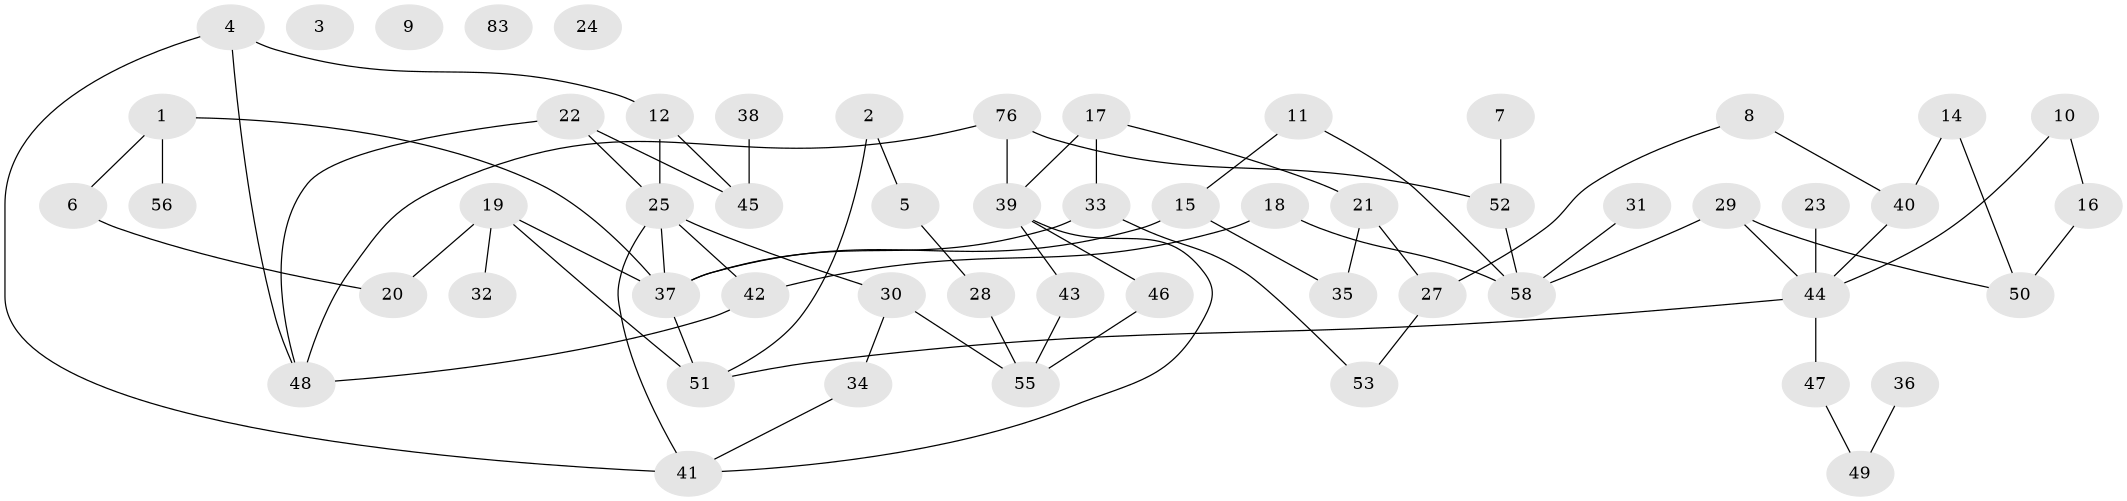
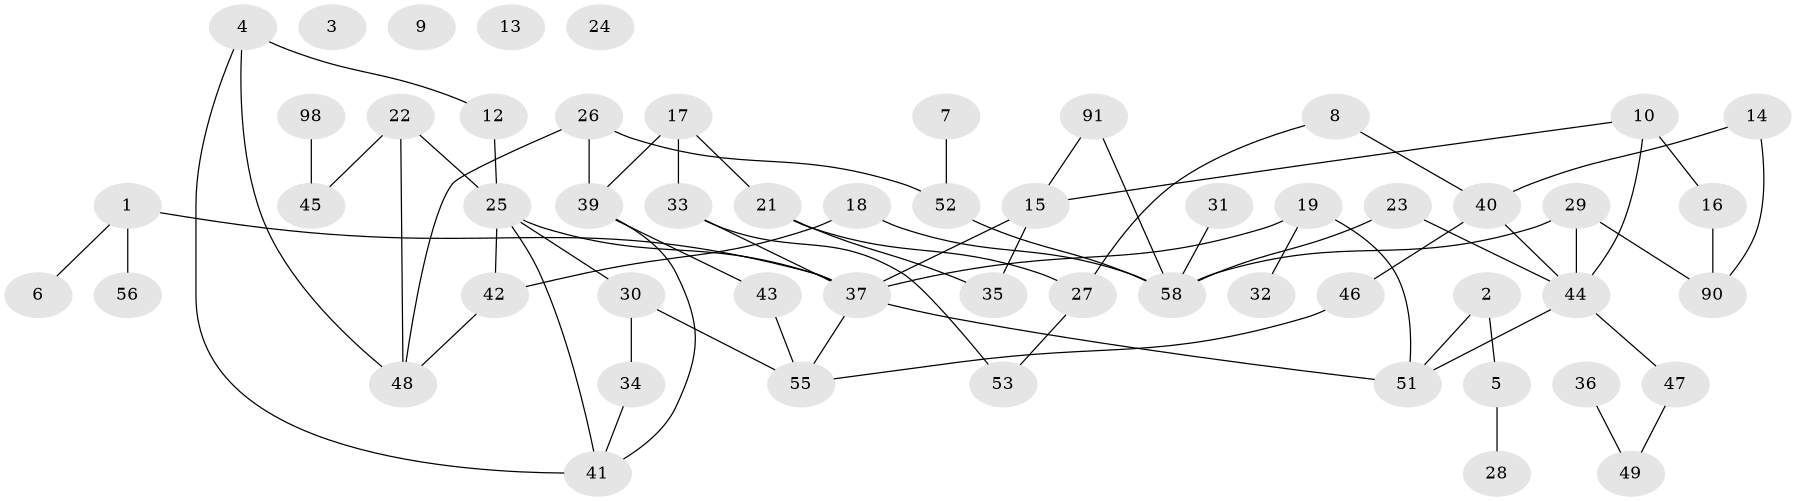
node "83": label "83" -> "13"
node "38": label "38" -> "98"
node "76": label "76" -> "26"
node "11": label "11" -> "91"
edge "10" -- "15": added
edge "12" -- "45": removed
edge "23" -- "58": added
edge "39" -- "46": now "40" -- "46"
node "20": removed
node "50": label "50" -> "90"
edge "28" -- "55": now "37" -- "55"
